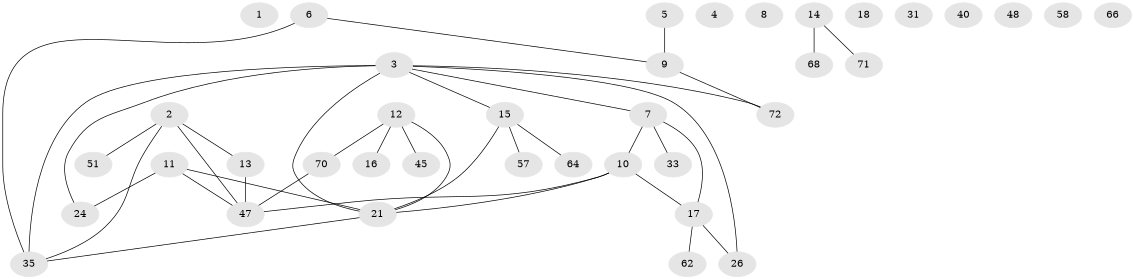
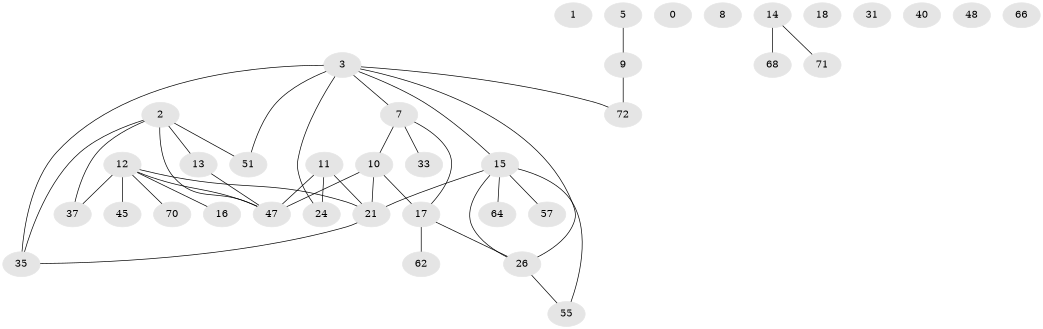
node "6": removed
node "4": label "4" -> "0"
node "58": removed
edge "3" -- "21": now "3" -- "51"
edge "70" -- "47": now "12" -- "47"
node "37": added
edge "15" -- "26": added
node "55": added
